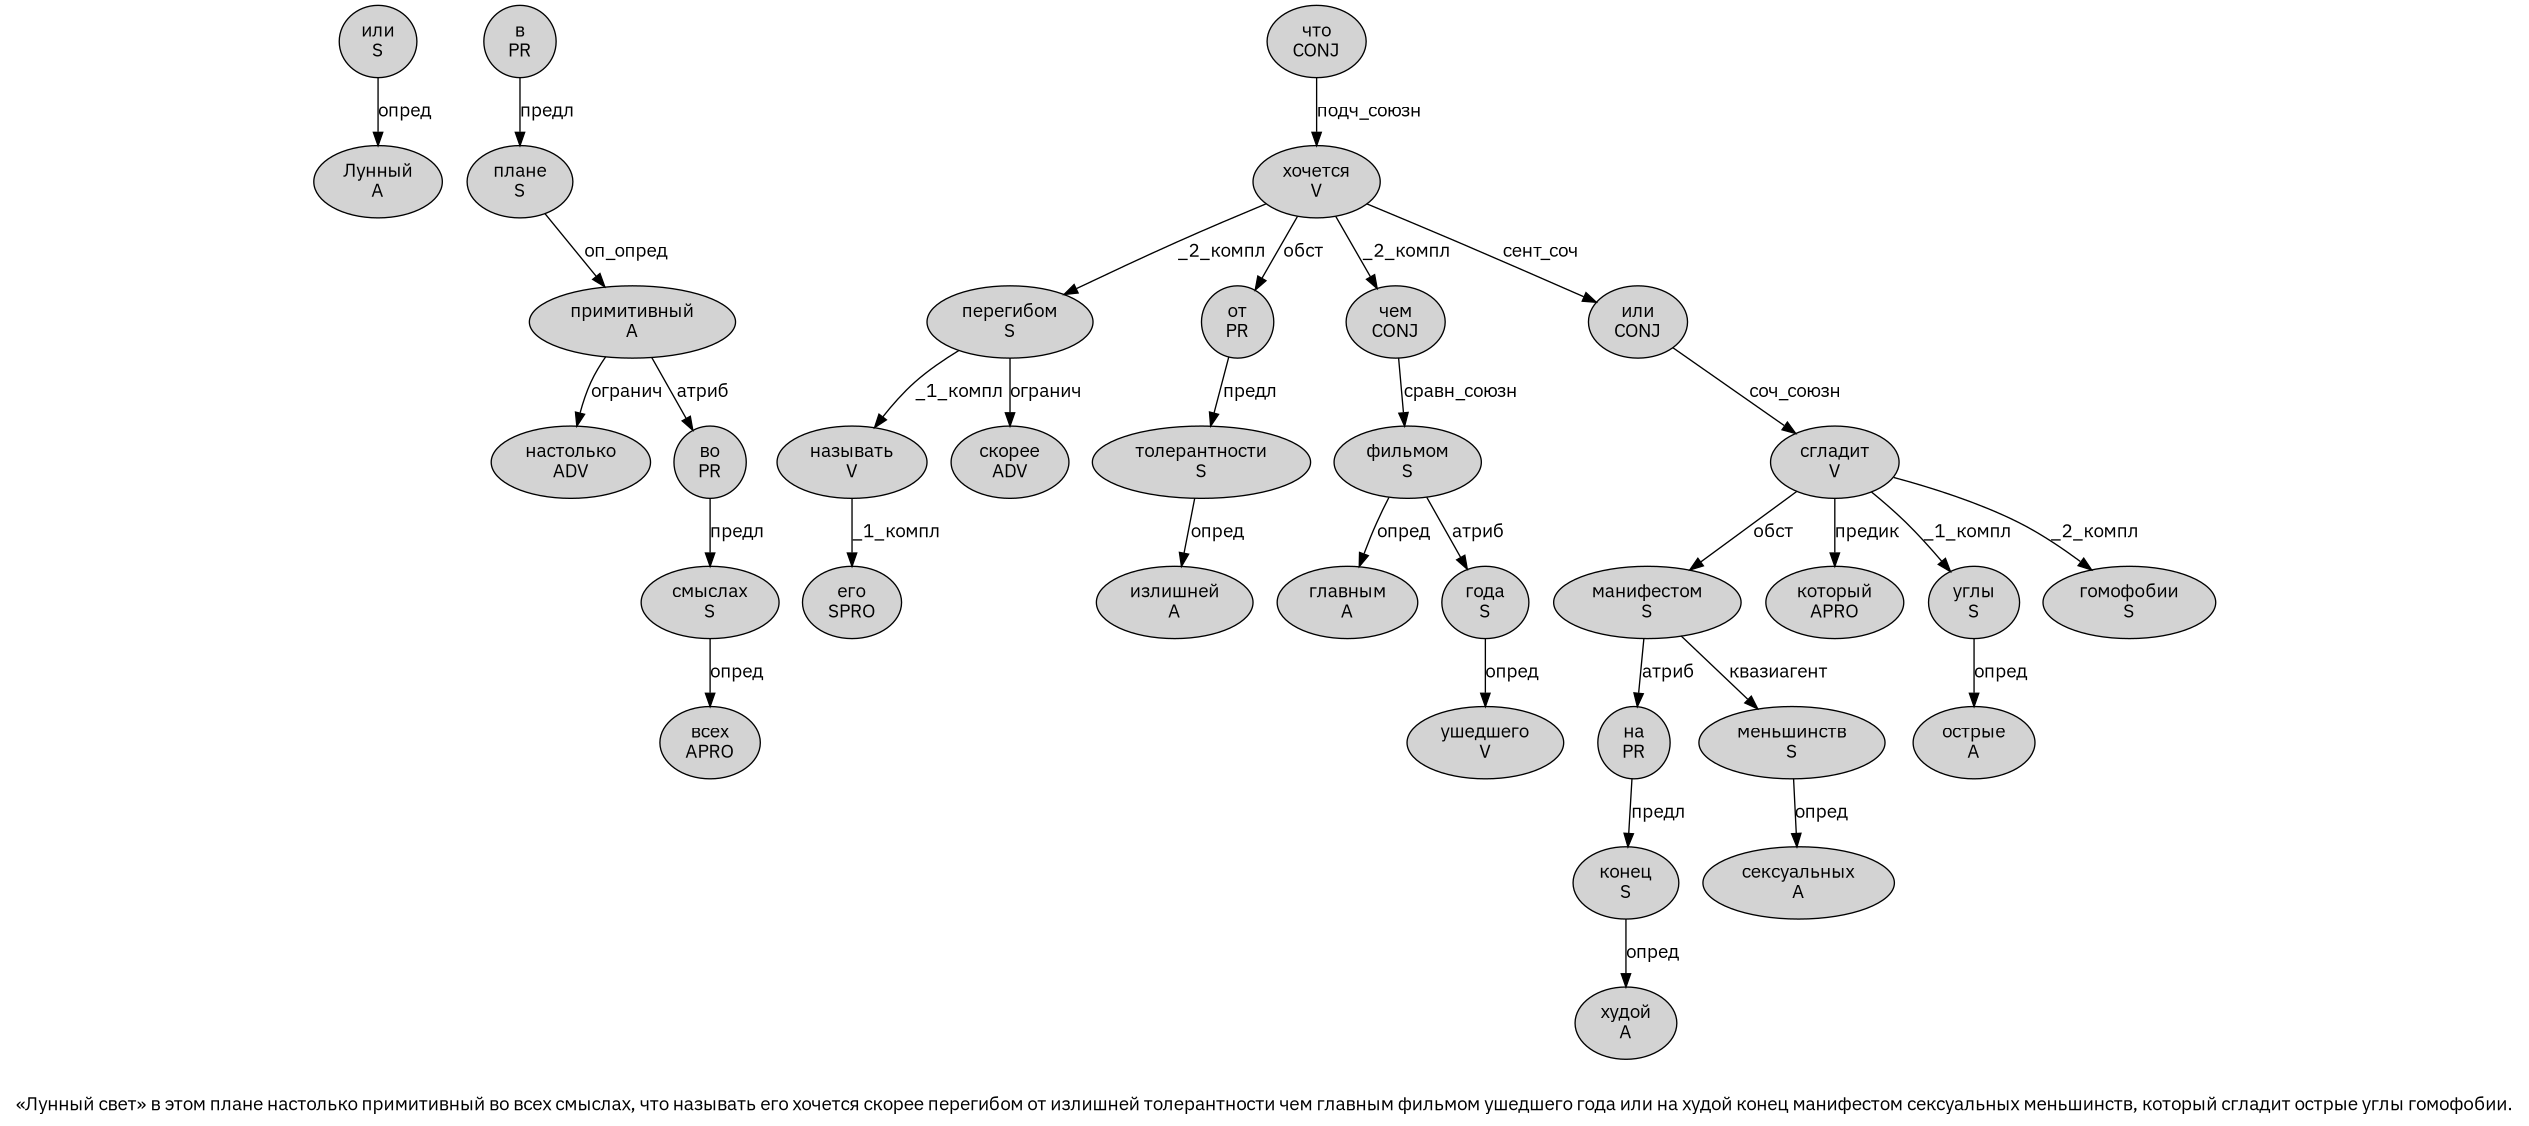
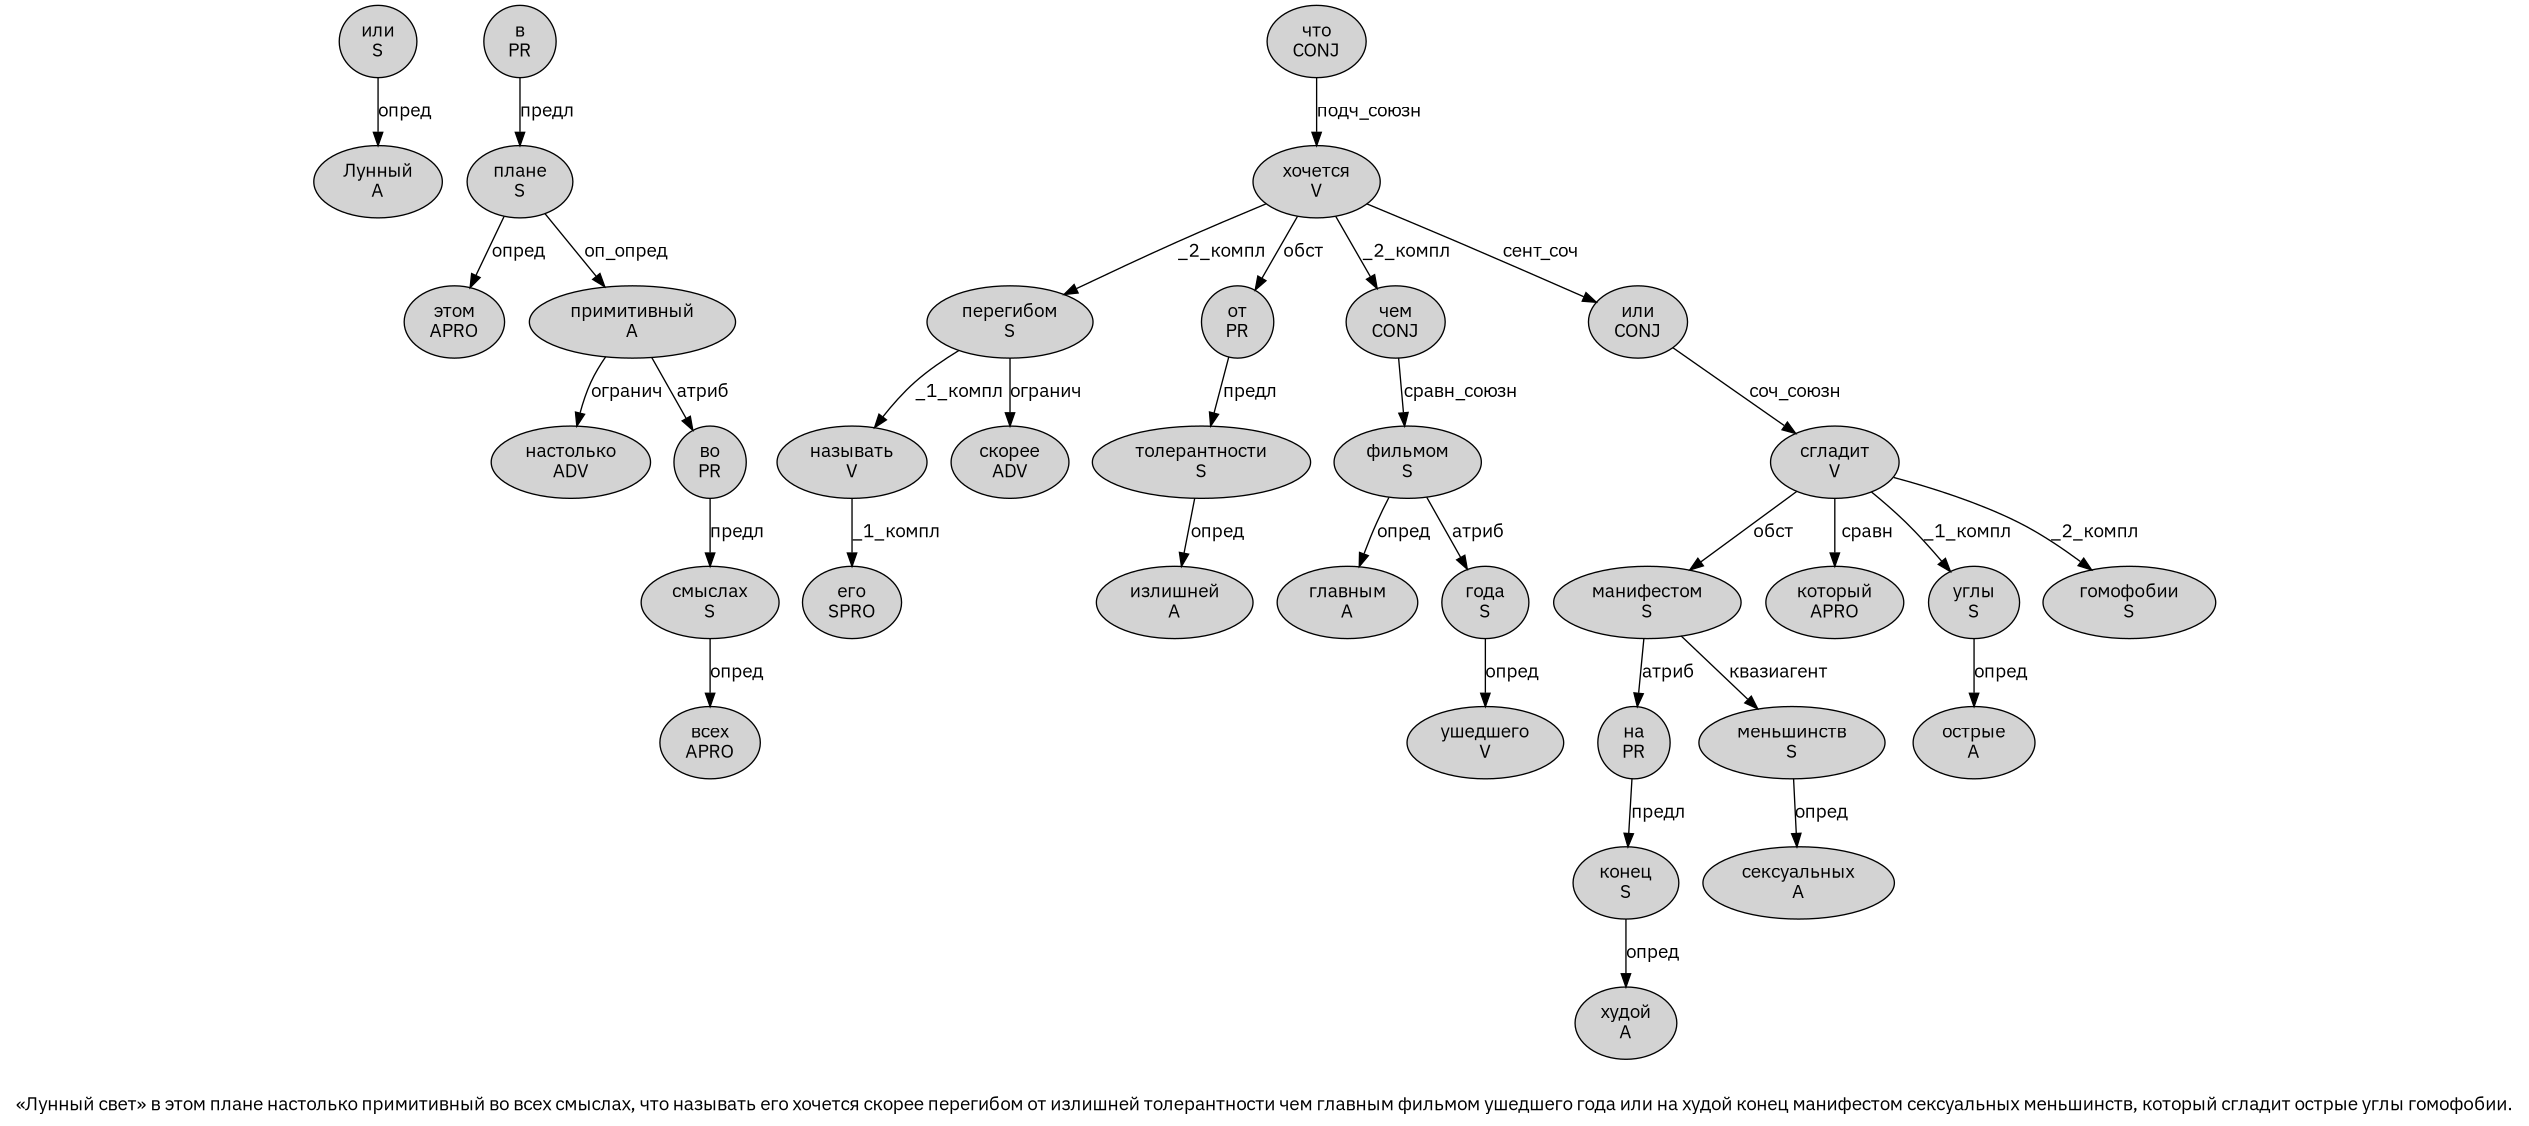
node "этом APRO": added
edge "сгладит V" -> "который APRO": label "предик" -> "сравн"
